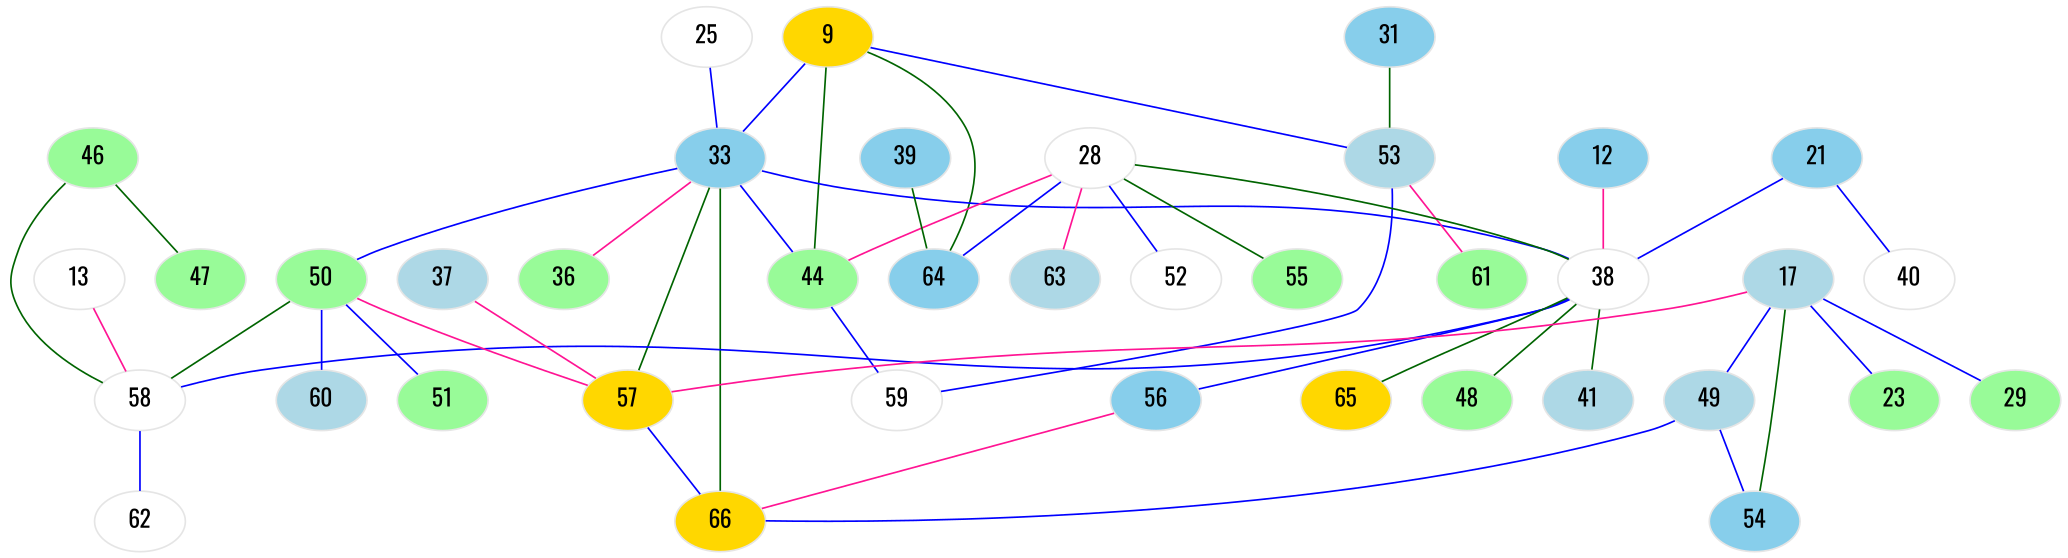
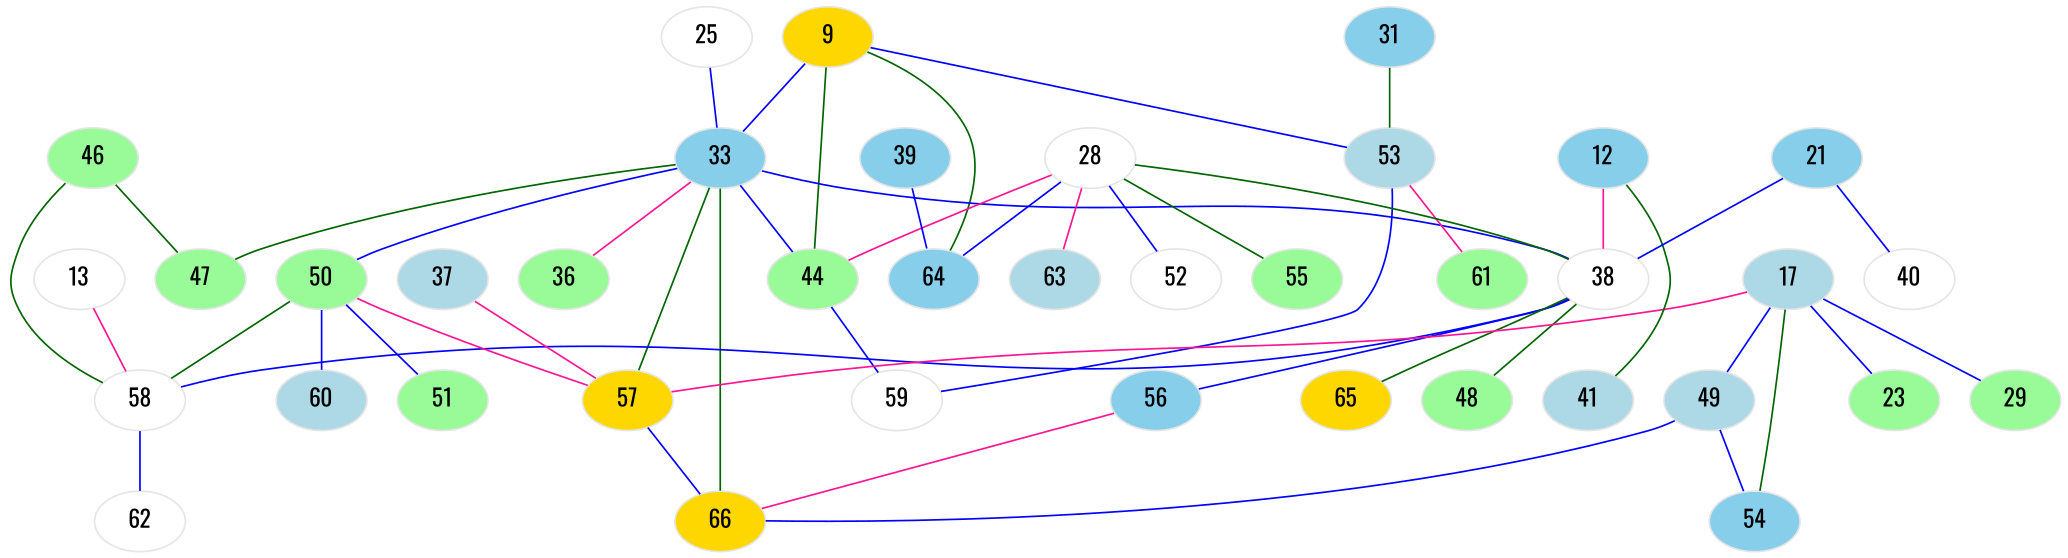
edge "33" -- "47": added
edge "39" -- "64": color darkgreen -> blue
edge "38" -- "41": now "12" -- "41"
